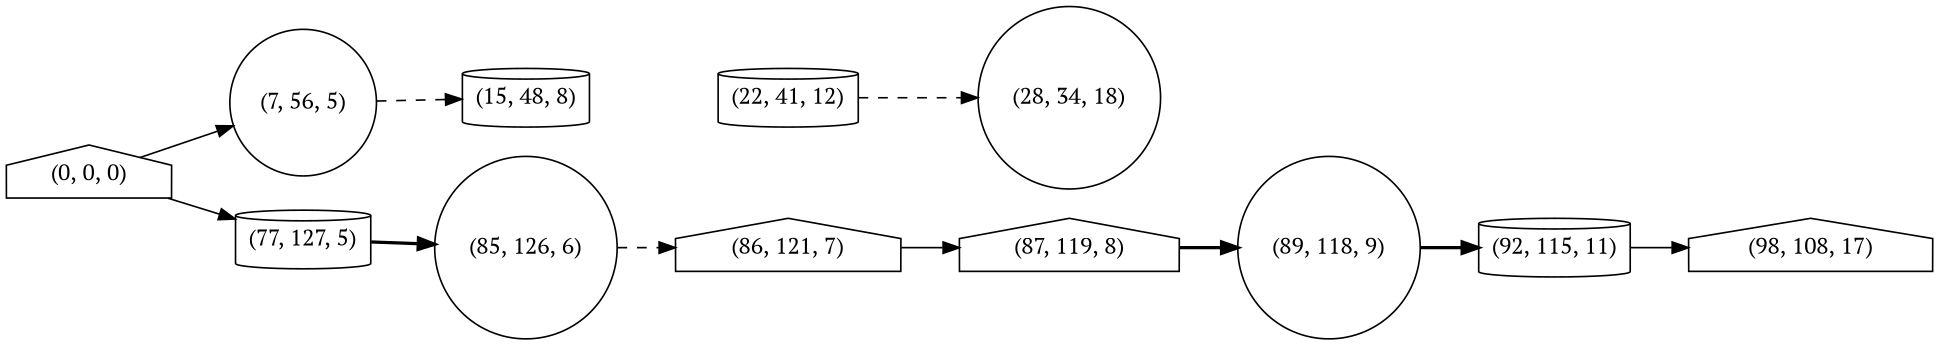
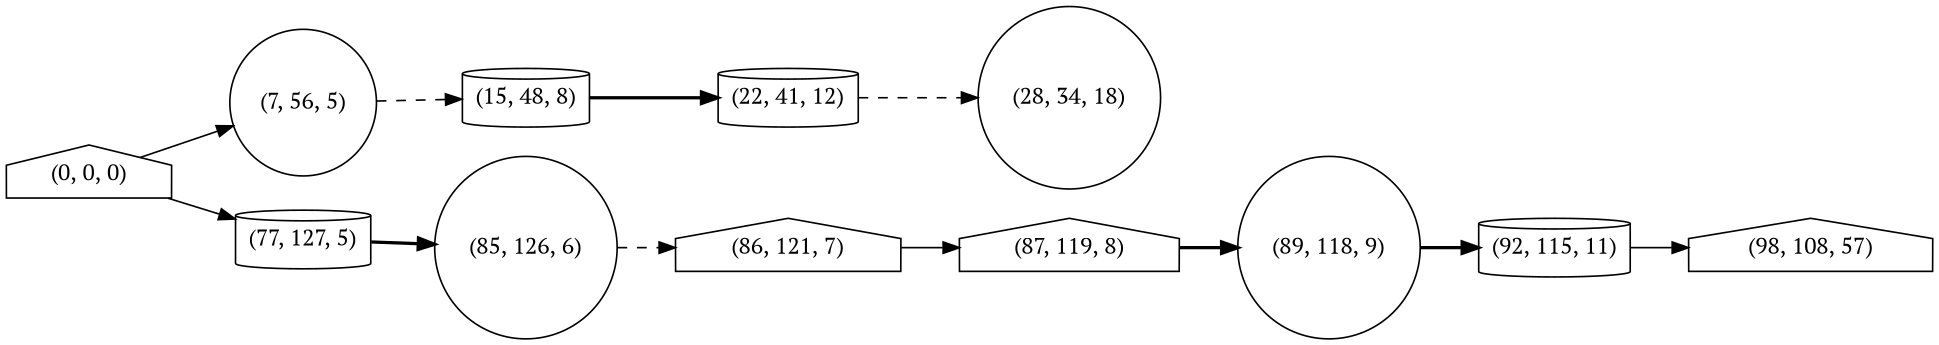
edge "(15, 48, 8)" -> "(22, 41, 12)": added
node "(98, 108, 17)": label "(98, 108, 17)" -> "(98, 108, 57)"
